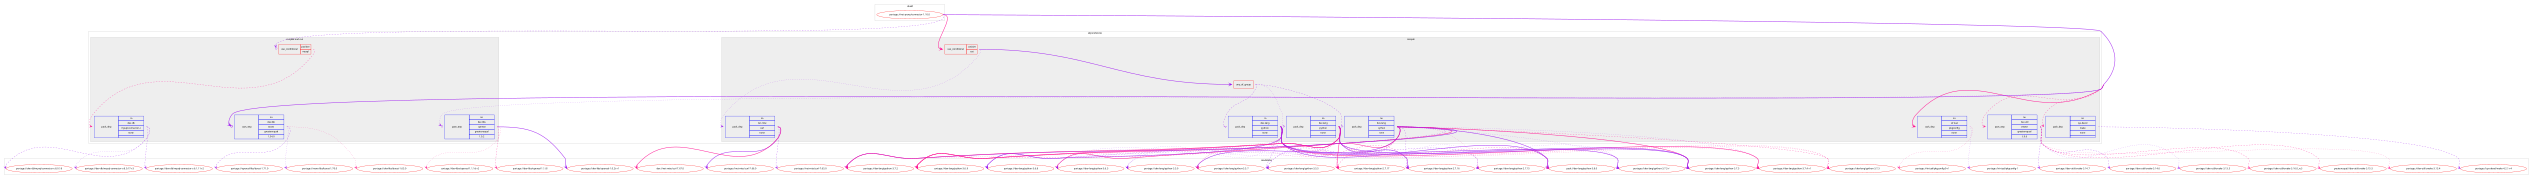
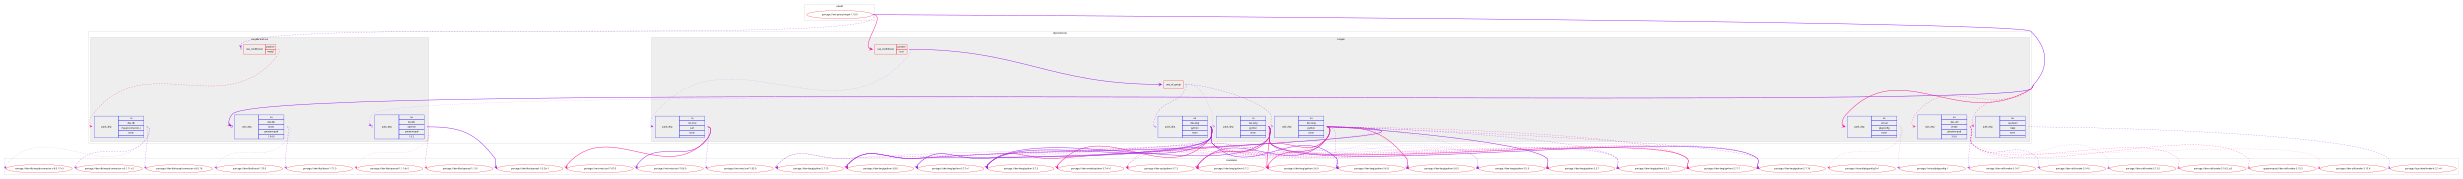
node "portage://net-proxy/connector-1.10.0": label "portage://net-proxy/connector-1.10.0" -> "portage://net-proxy/trojan-1.10.0"
node "portage://openssl-libs/boost-1.71.0": label "portage://openssl-libs/boost-1.71.0" -> "portage://dev-libs/boost-1.71.0"
node "portage://none-libs/boost-1.70.0": label "portage://none-libs/boost-1.70.0" -> "portage://dev-libs/boost-1.70.0"
node "portage://dev-libs/boost-1.65.0": removed
node "dev://net-misc/curl-7.67.0": label "dev://net-misc/curl-7.67.0" -> "portage://net-misc/curl-7.67.0"
node "pack://dev-lang/python-3.8.0": label "pack://dev-lang/python-3.8.0" -> "portage://dev-lang/python-3.8.0"
node "portage://dev-lang/python-3.7.4-r1": label "portage://dev-lang/python-3.7.4-r1" -> "portage://dev-cmake/python-3.7.4-r1"
node "portage://dev-lang/python-3.7.3": label "portage://dev-lang/python-3.7.3" -> "portage://dev-sys/python-3.7.3"
